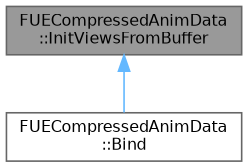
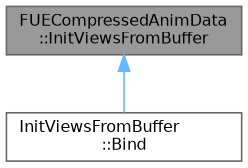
node "FUECompressedAnimData ::Bind": label "FUECompressedAnimData ::Bind" -> "InitViewsFromBuffer ::Bind"
